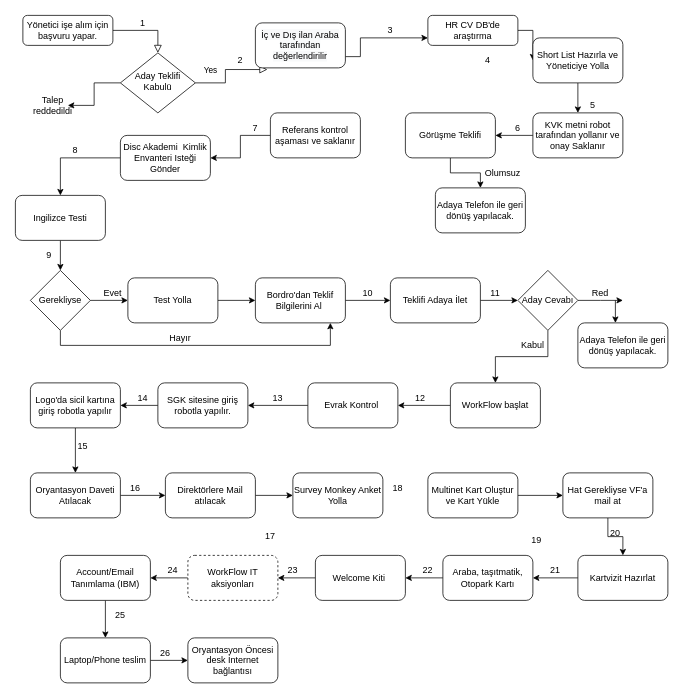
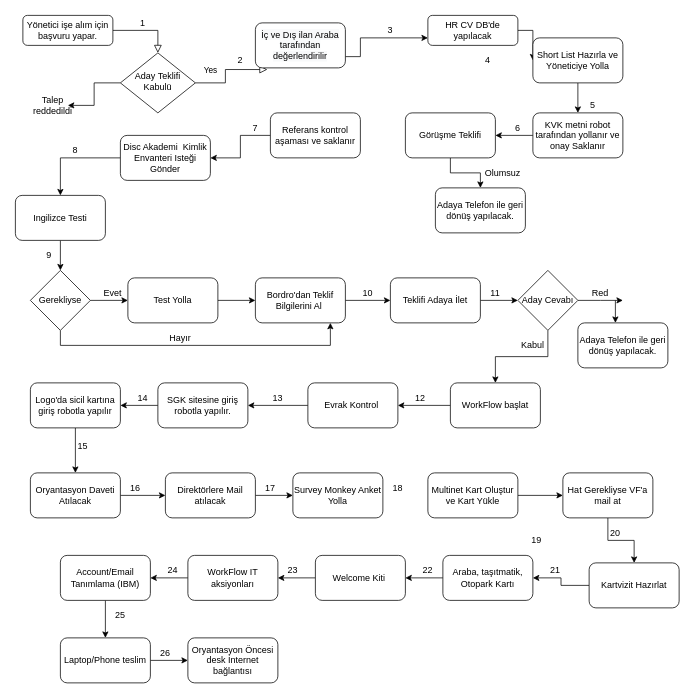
node "HR CV DB'de araştırma": label "HR CV DB'de araştırma" -> "HR CV DB'de yapılacak"
node "17": moved (270, 537) -> (270, 488)
node "WorkFlow IT aksiyonları": style dashed -> solid
node "Kartvizit Hazırlat": moved (623, 578) -> (634, 585)
